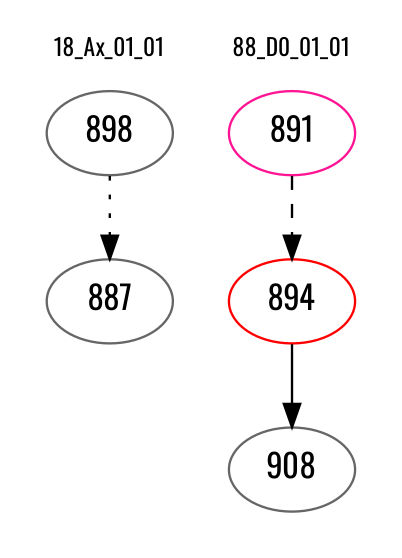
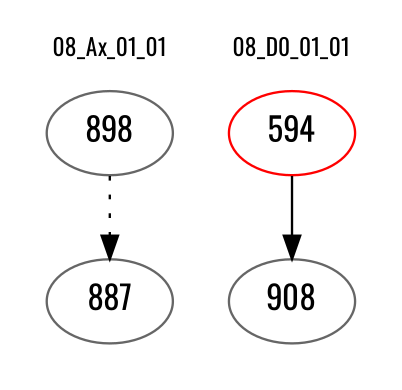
cluster "18_Ax_01_01": label "18_Ax_01_01" -> "08_Ax_01_01"
cluster "88_D0_01_01": label "88_D0_01_01" -> "08_D0_01_01"
node "891": removed
node "894": label "894" -> "594"
